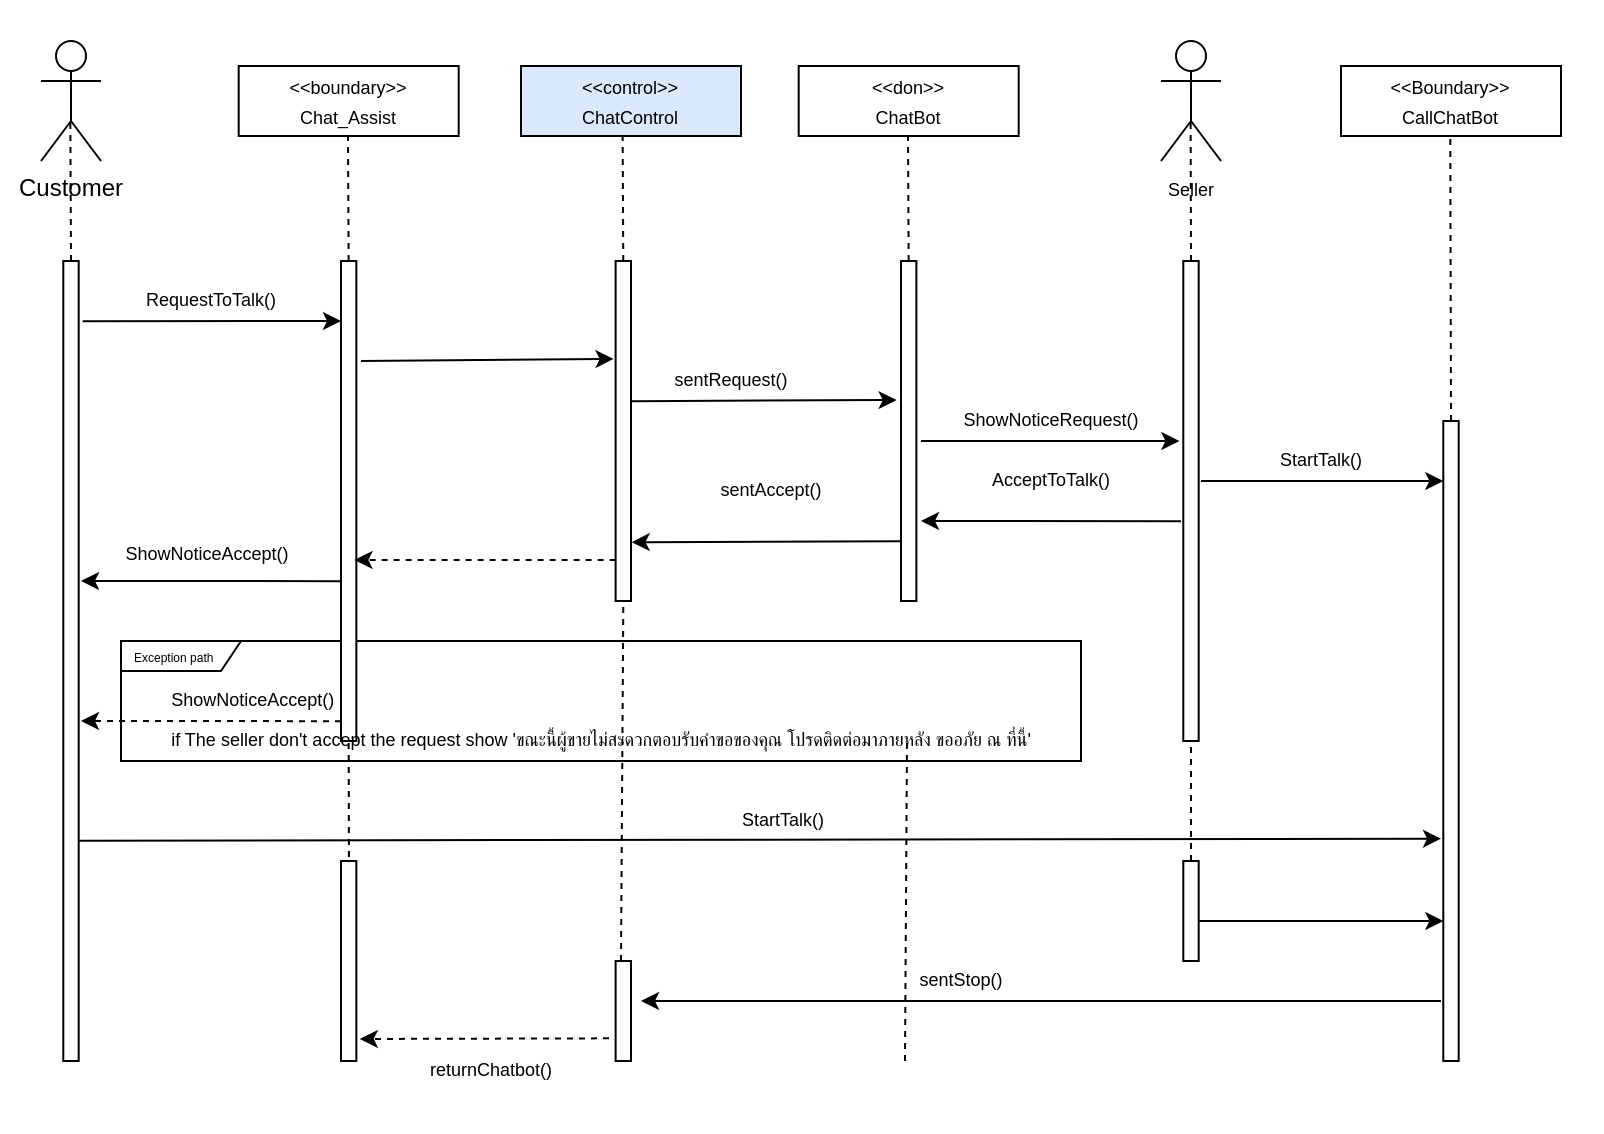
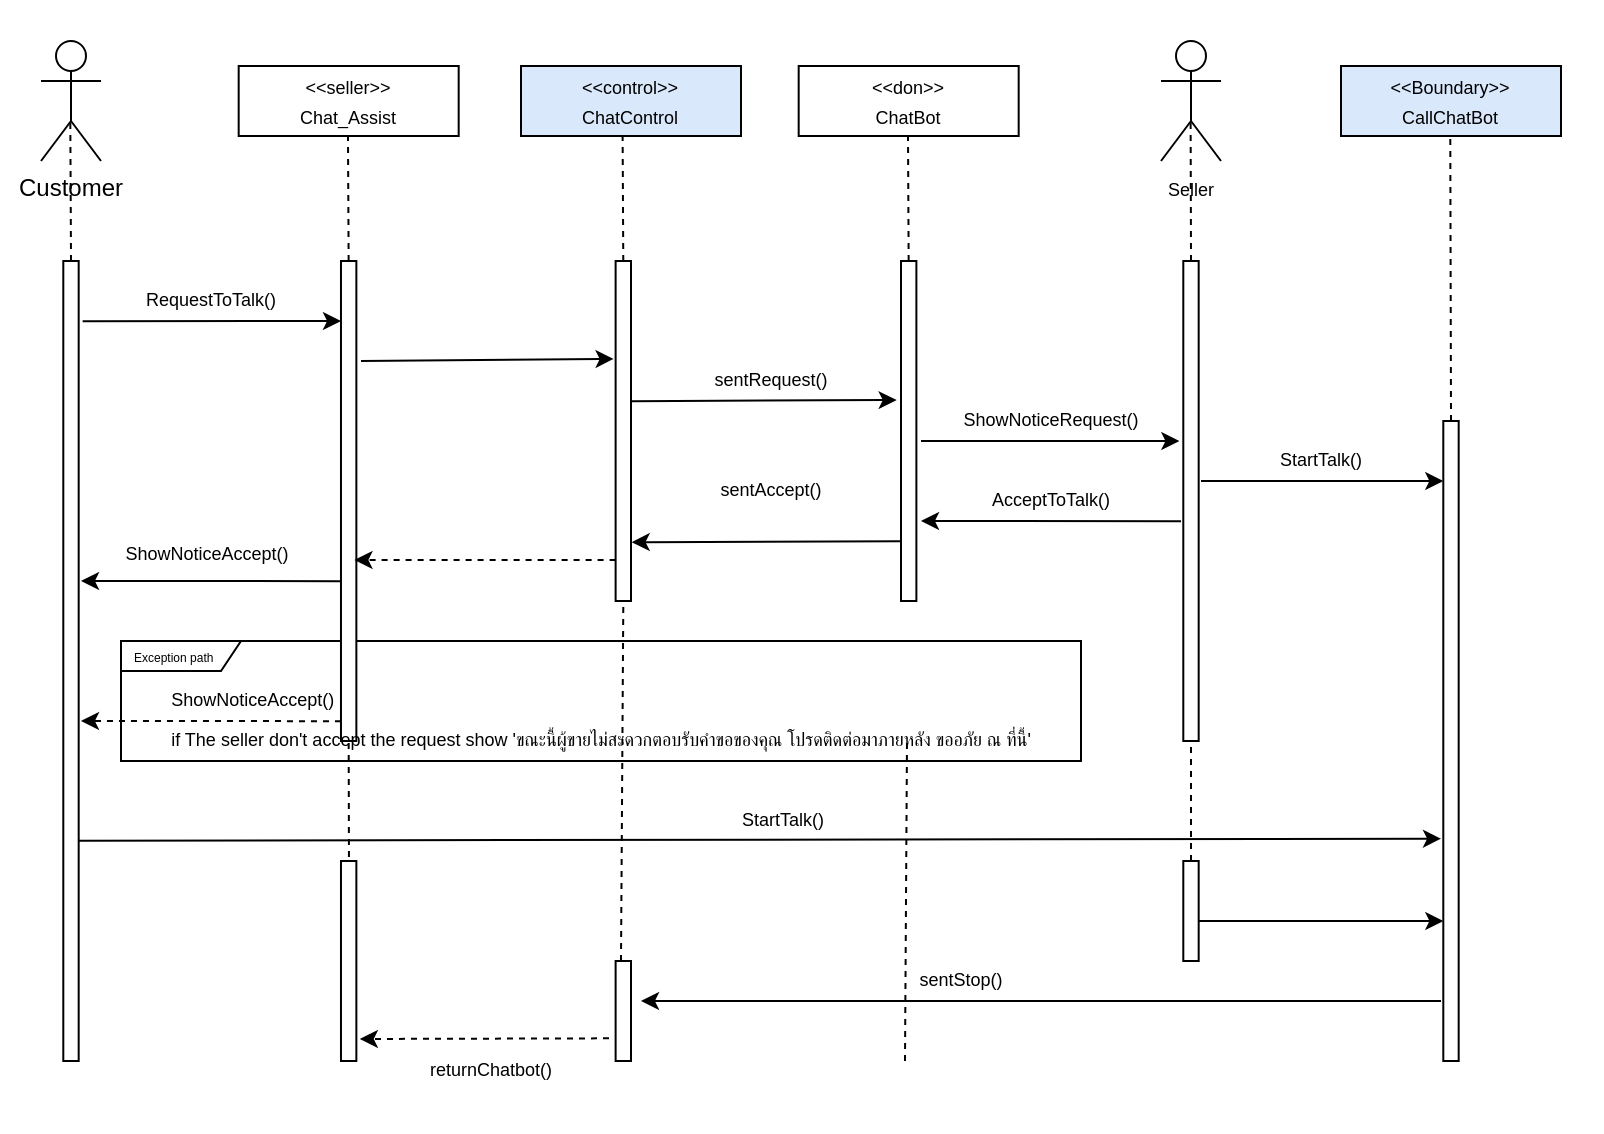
node "<<boundary>> Chat_Assist": label "<<boundary>> Chat_Assist" -> "<<seller>> Chat_Assist"
node "<<Boundary>> CallChatBot": fillcolor #ffffff -> #dae8fc
node "sentRequest()": moved (731, 381) -> (771, 381)
node "AcceptToTalk()": moved (1051, 481) -> (1051, 501)
